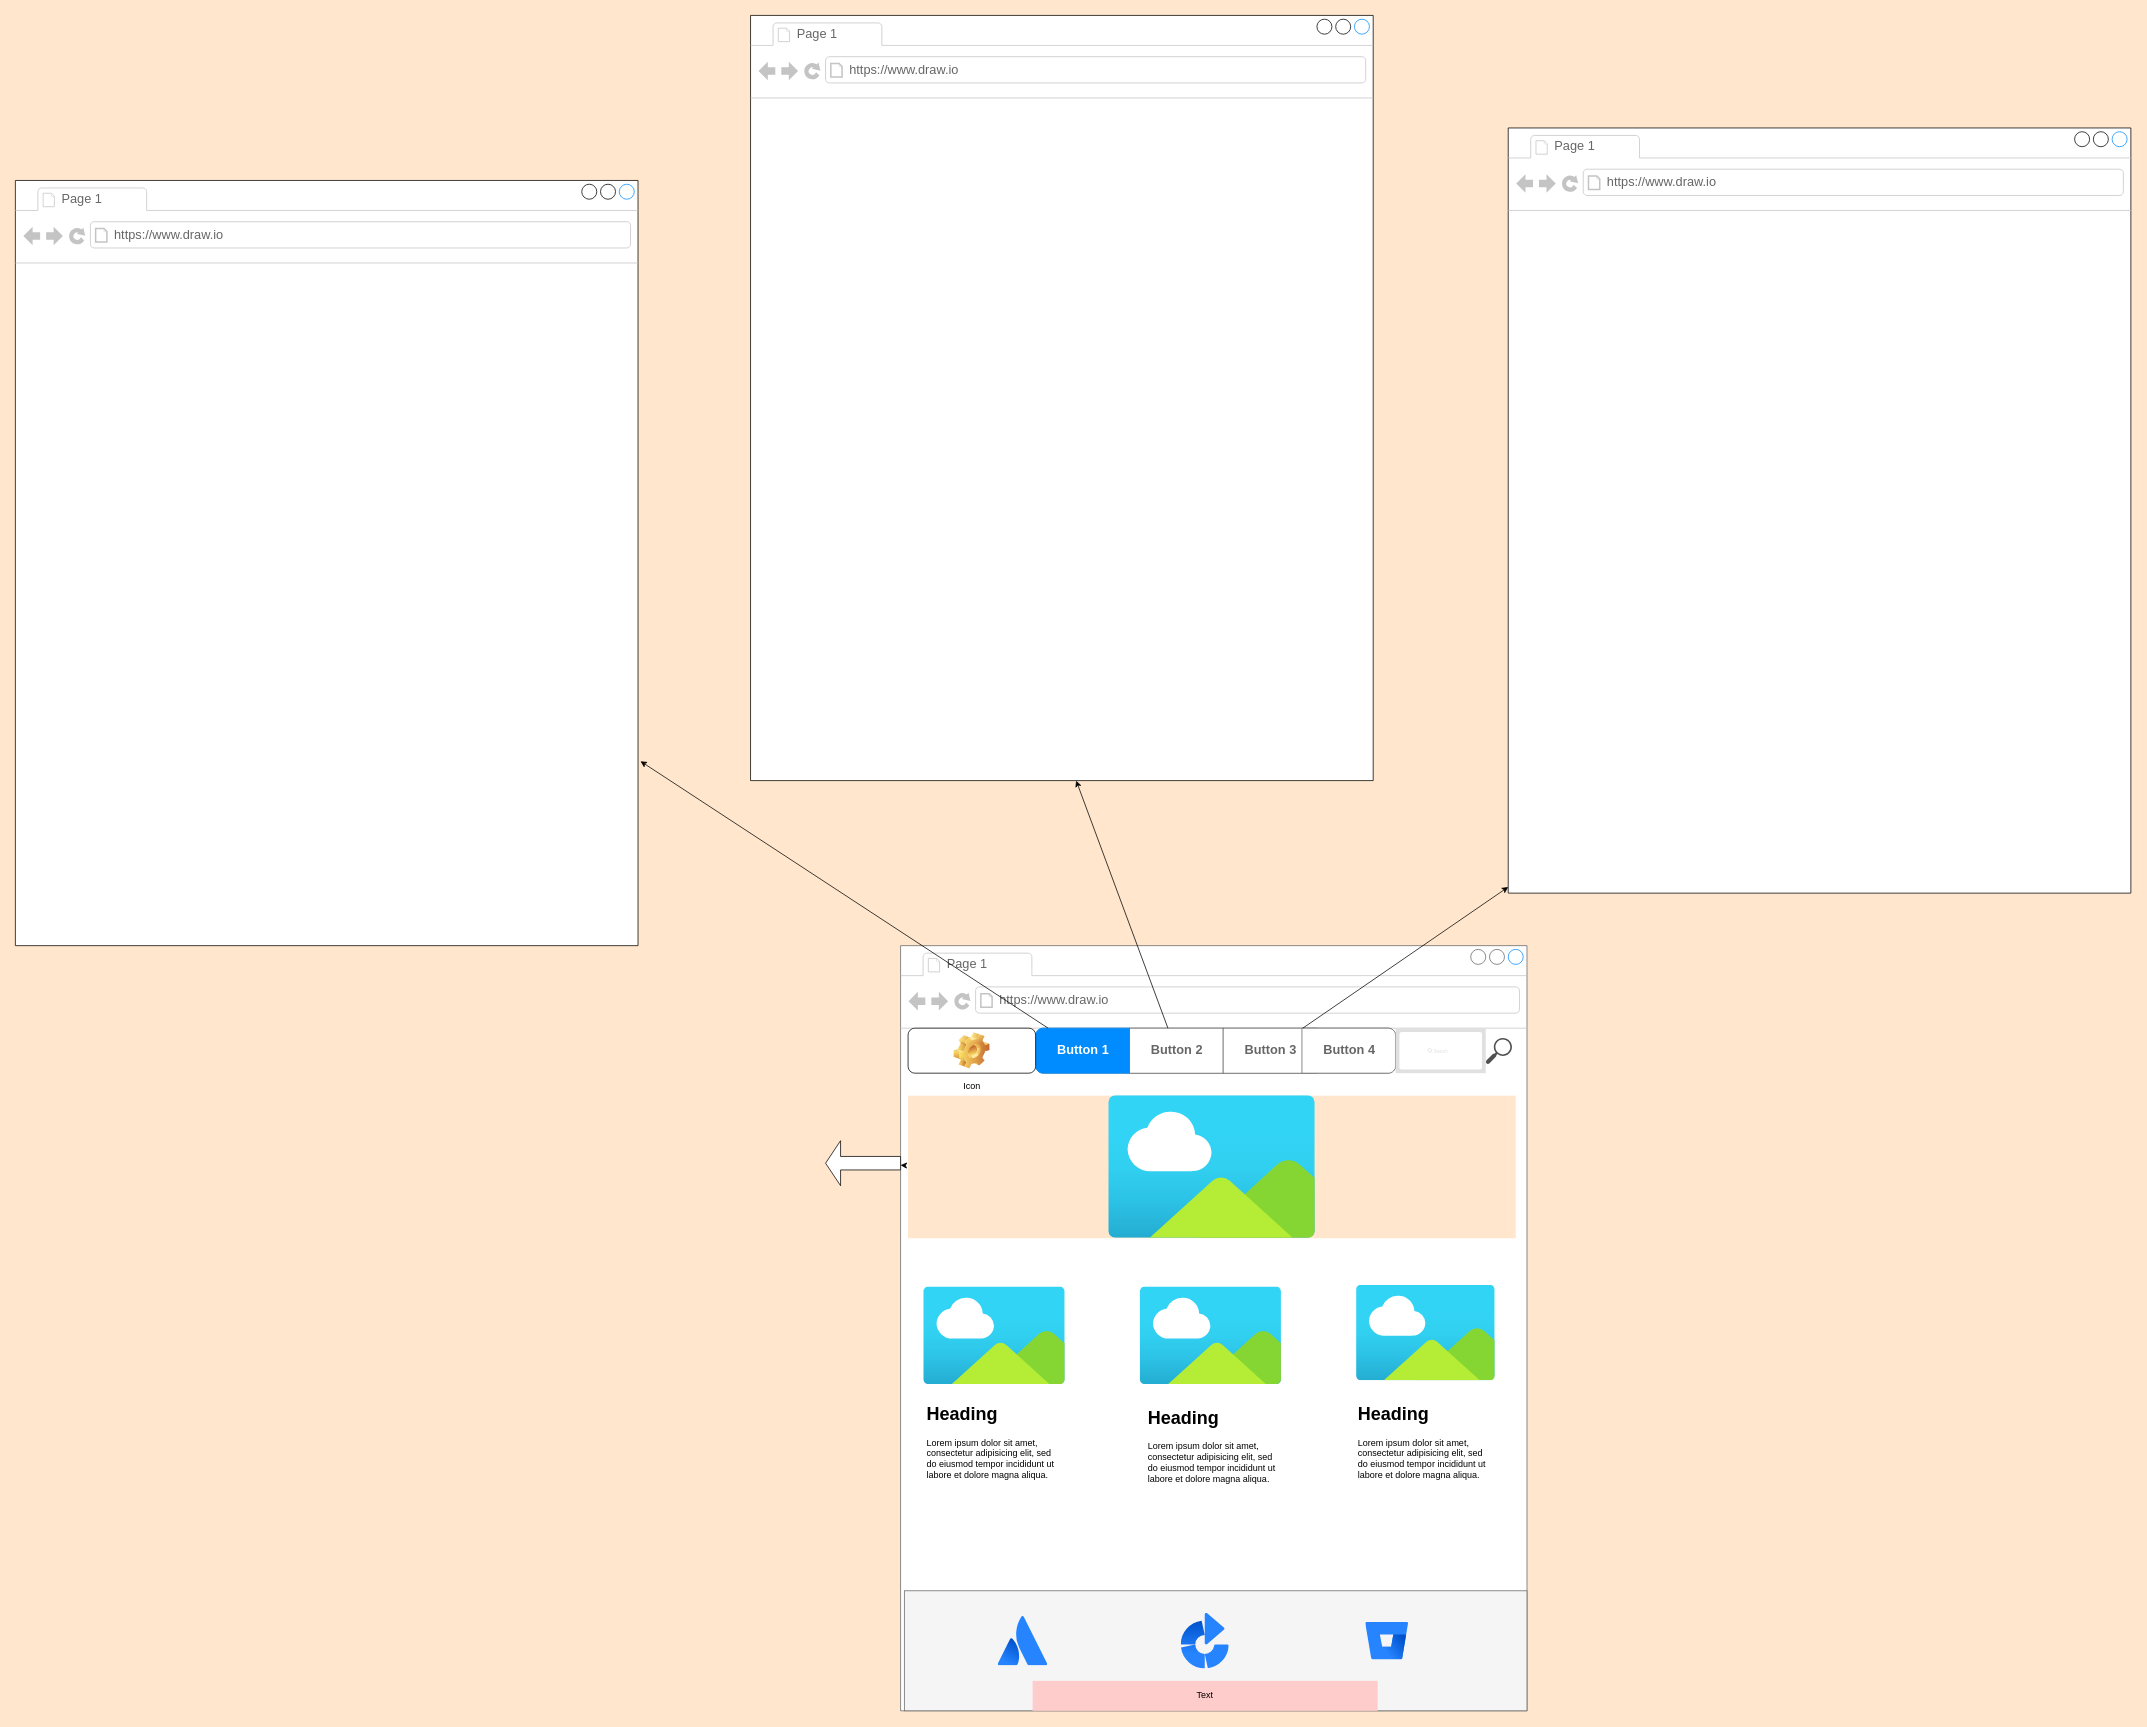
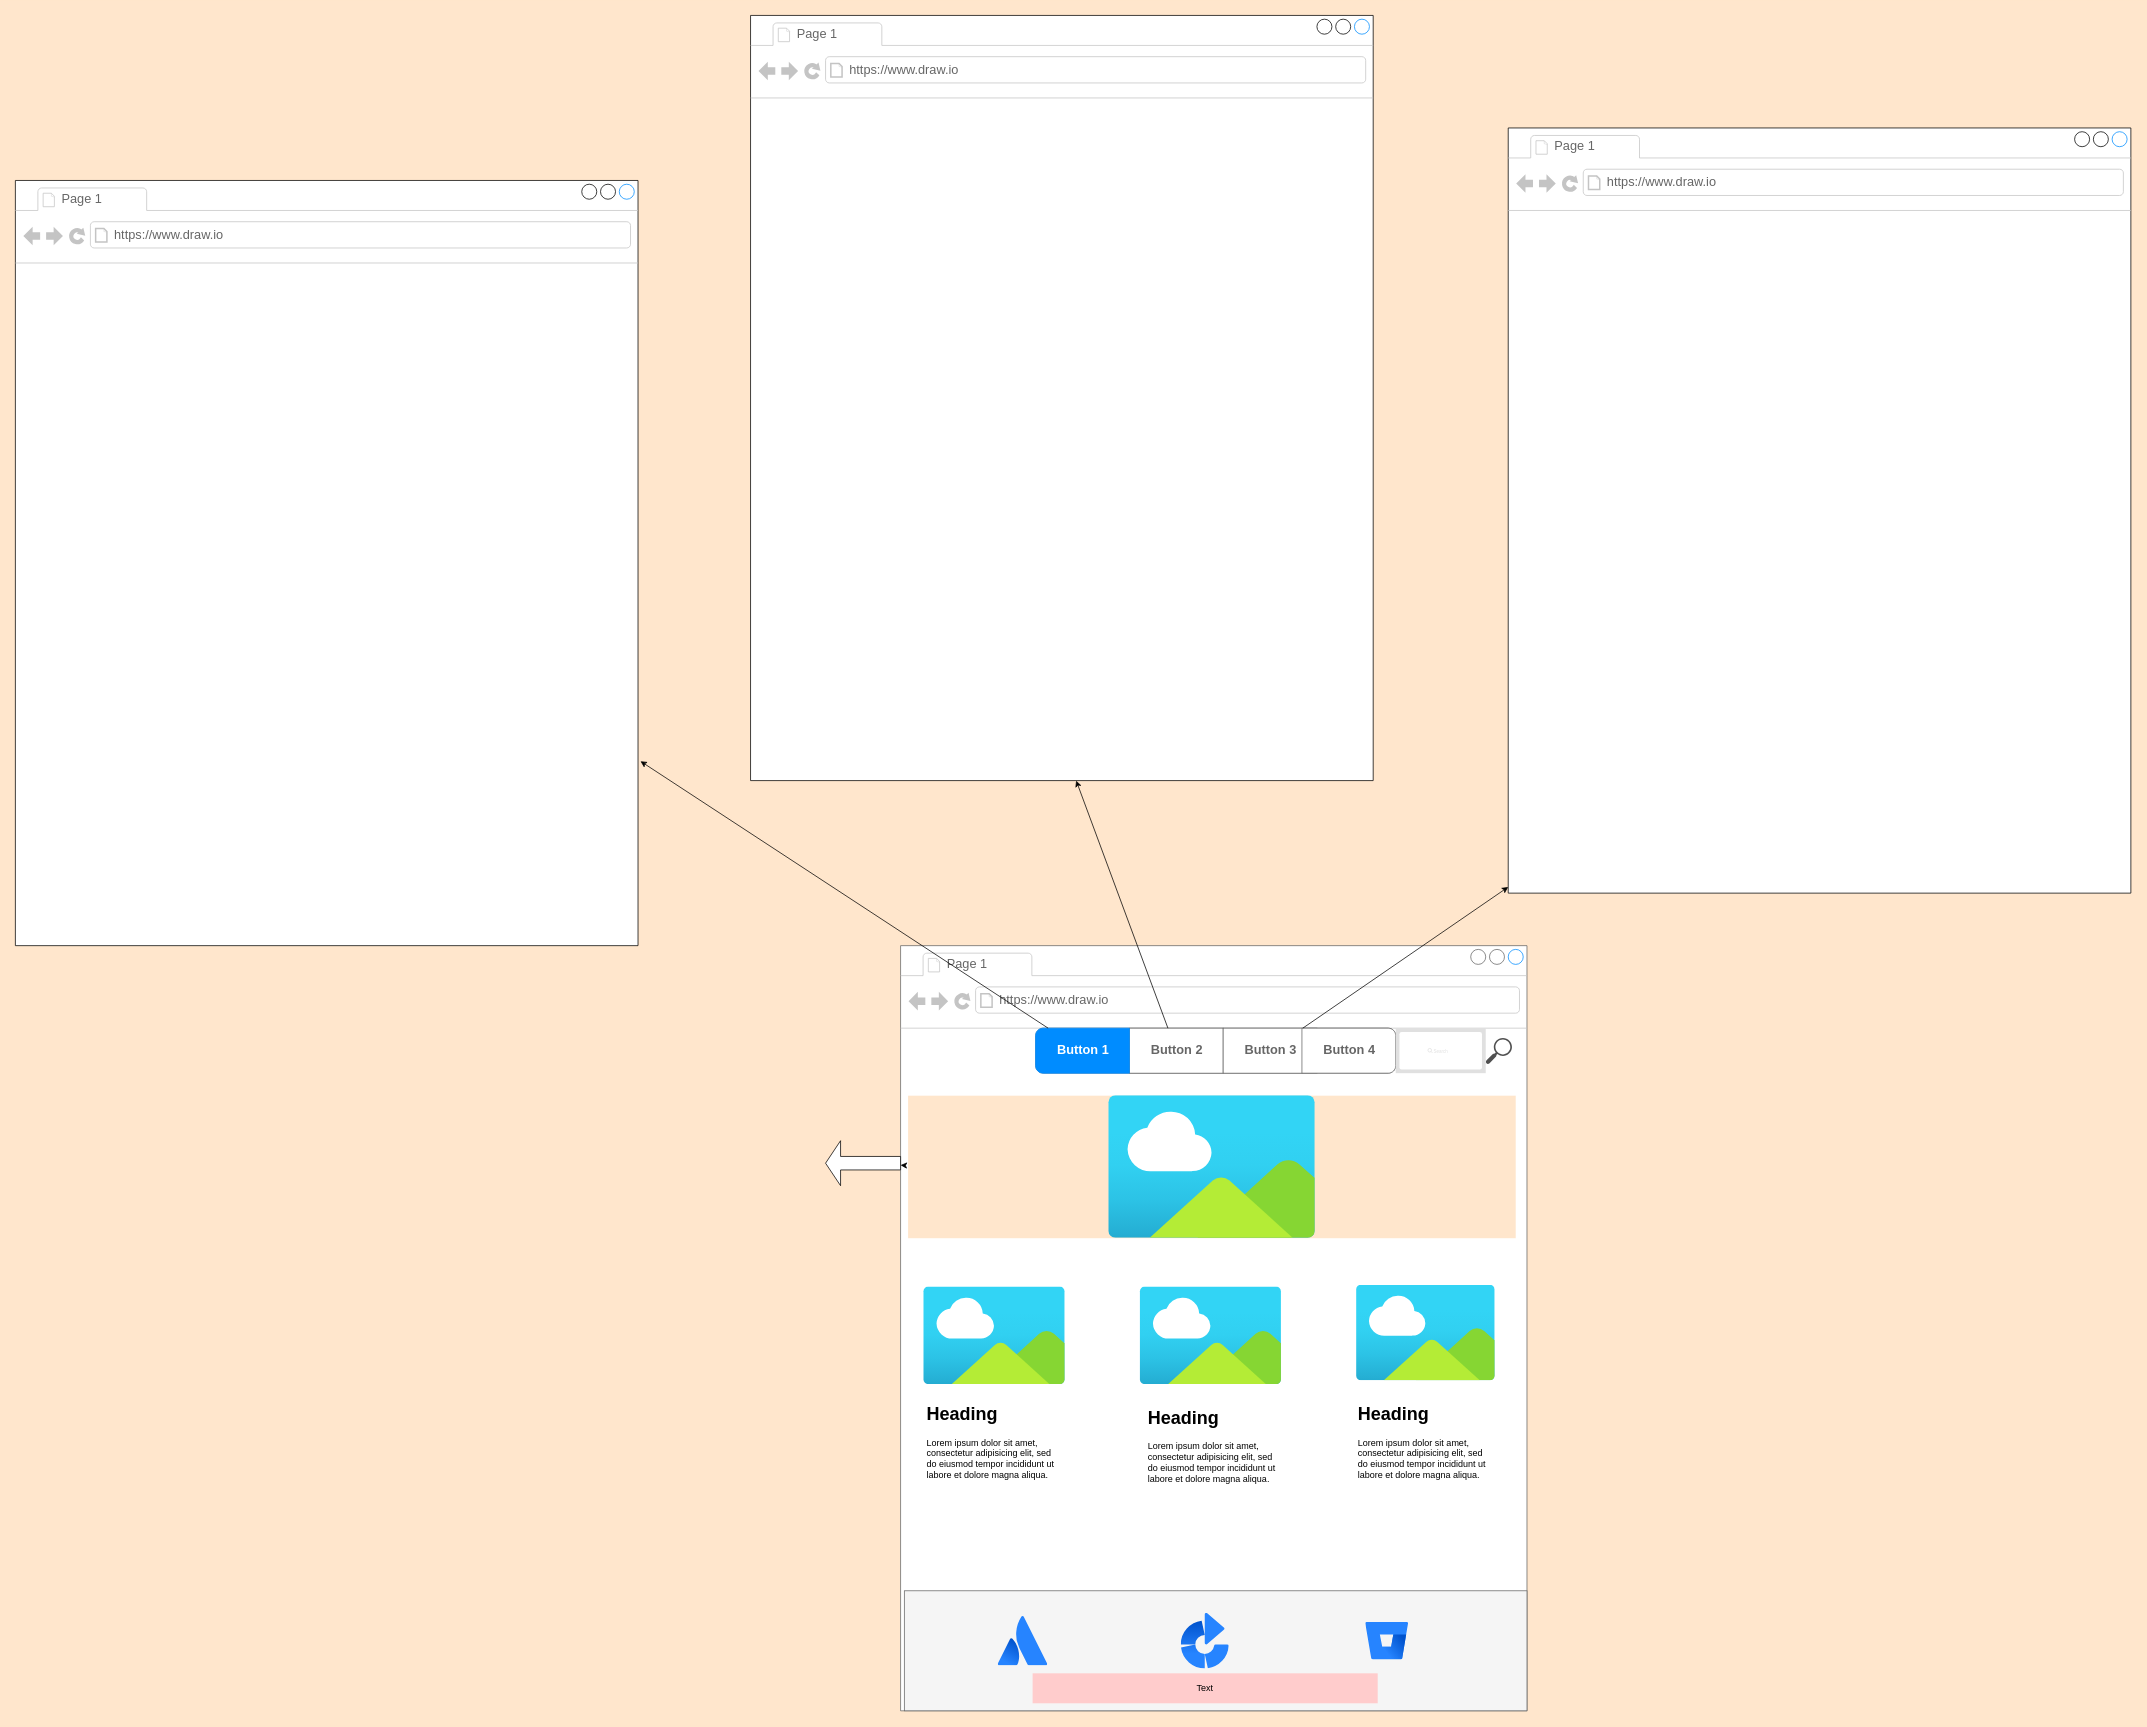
node "Icon": removed
node "Text": moved (1205, 1695) -> (1205, 1688)
